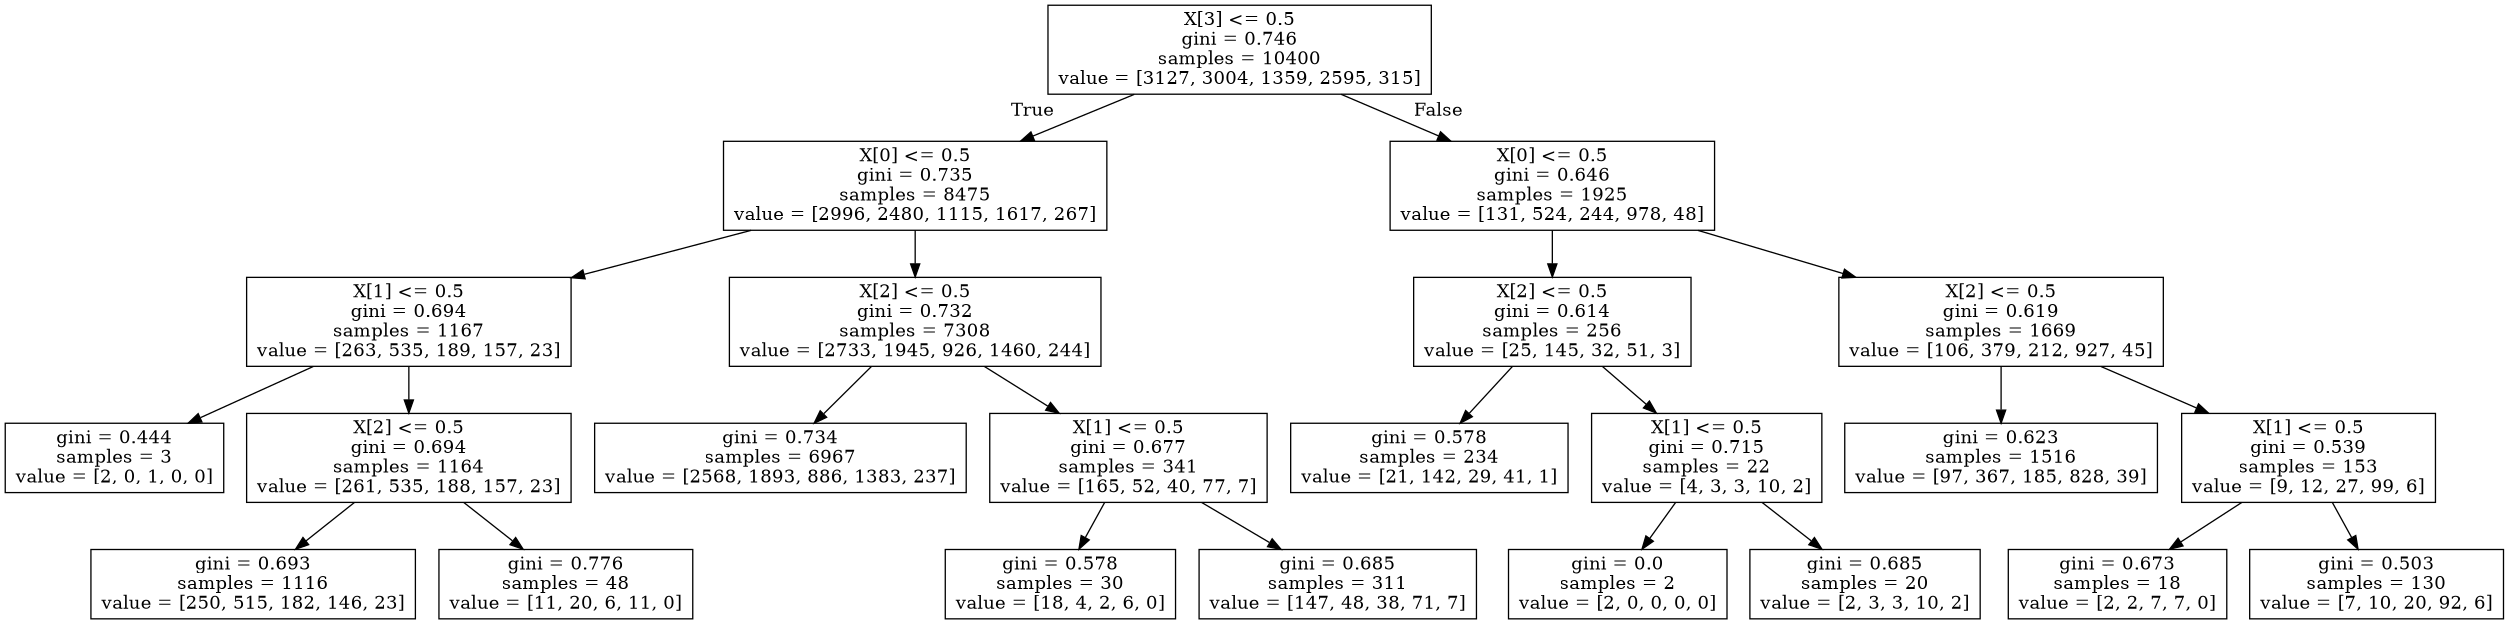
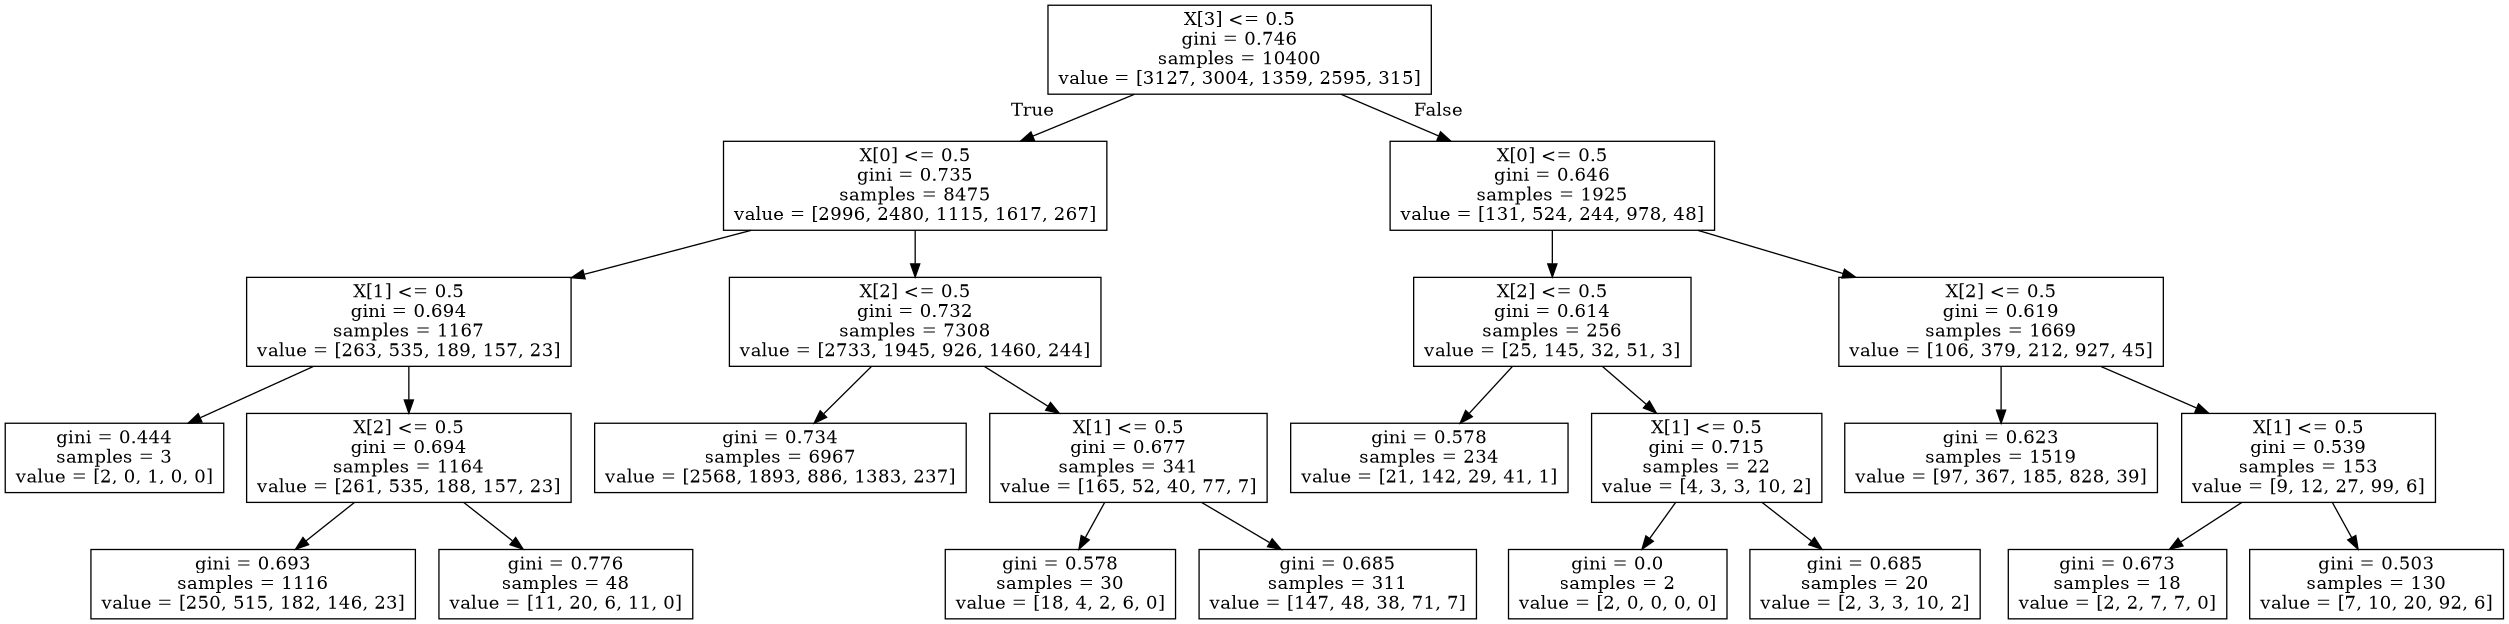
node "gini = 0.623 samples = 1516 value = [97, 367, 185, 828, 39]": label "gini = 0.623 samples = 1516 value = [97, 367, 185, 828, 39]" -> "gini = 0.623 samples = 1519 value = [97, 367, 185, 828, 39]"
